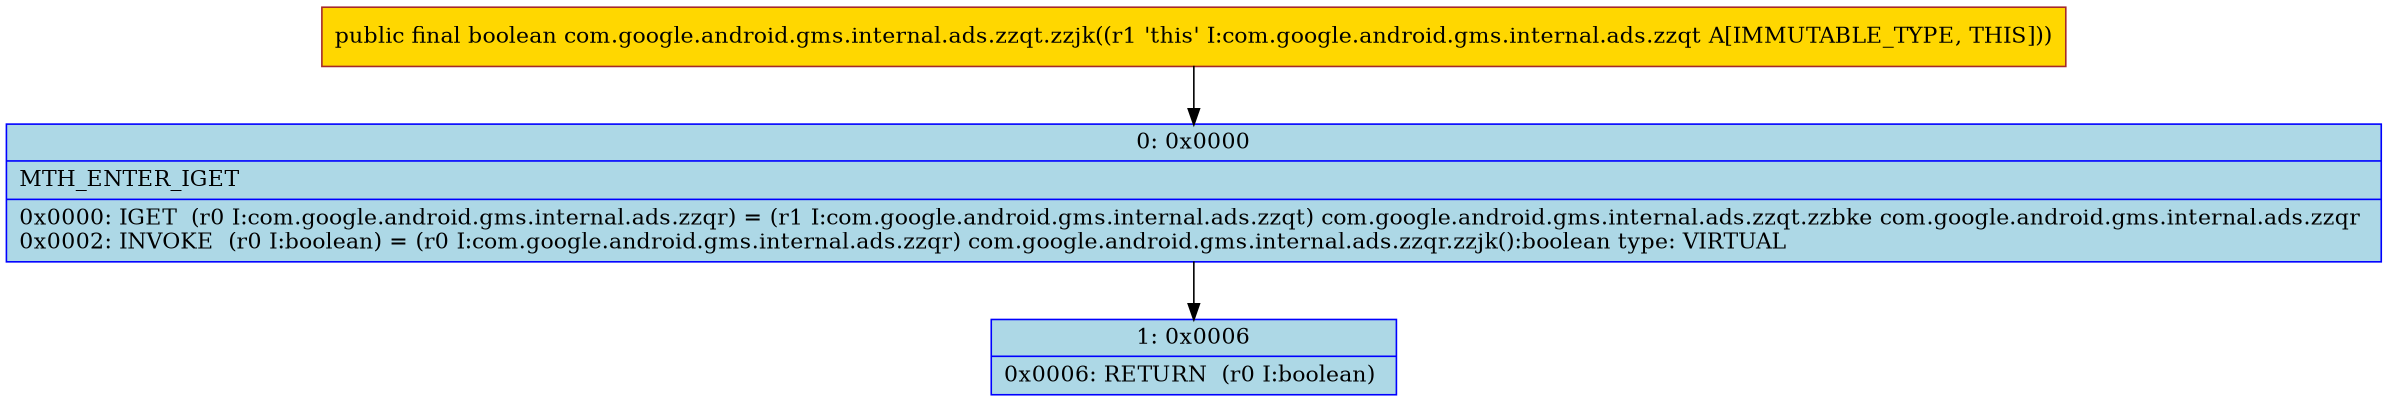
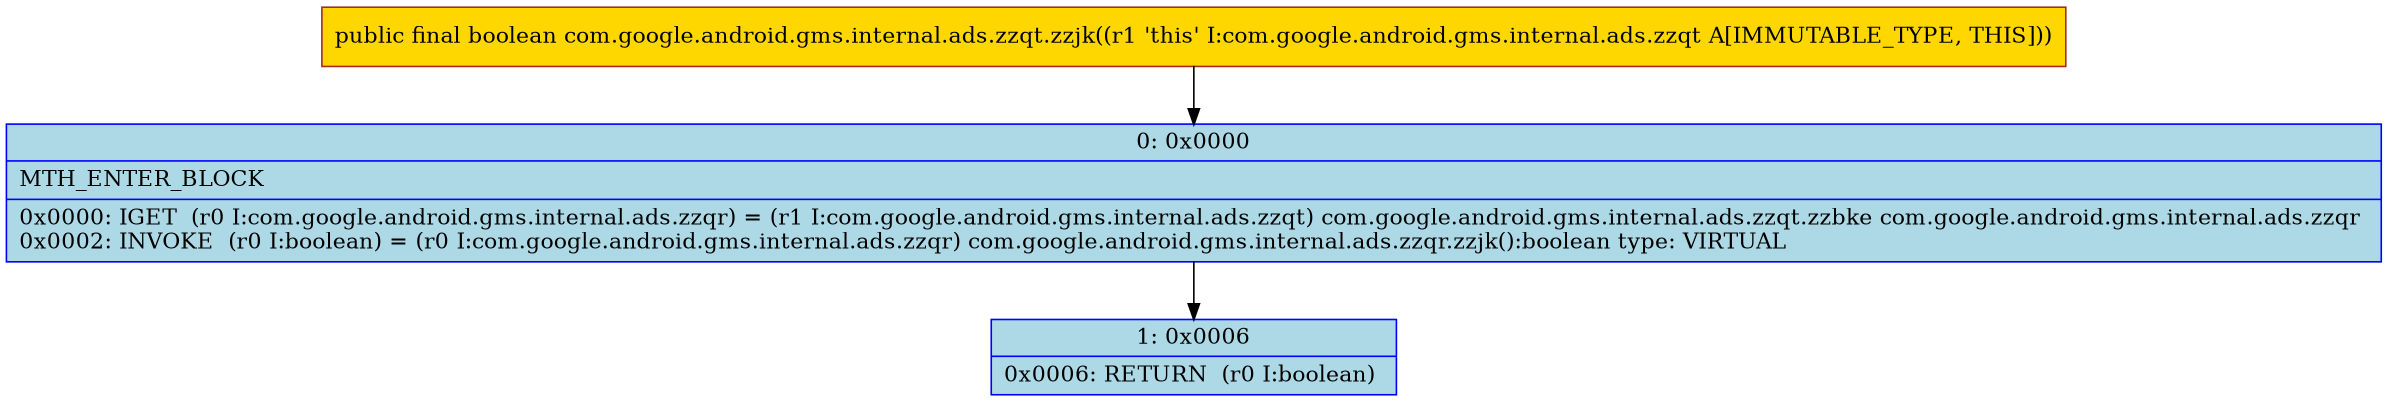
node "0: 0x0000": text "MTH_ENTER_IGET" -> "MTH_ENTER_BLOCK"
